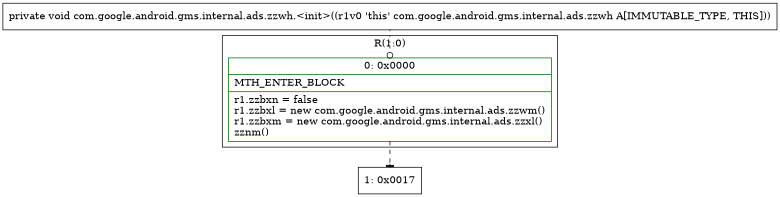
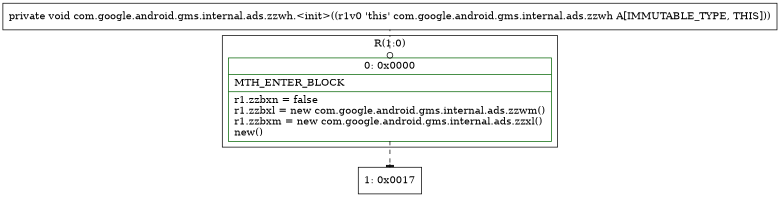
node "0: 0x0000": text "zznm()" -> "new()"
